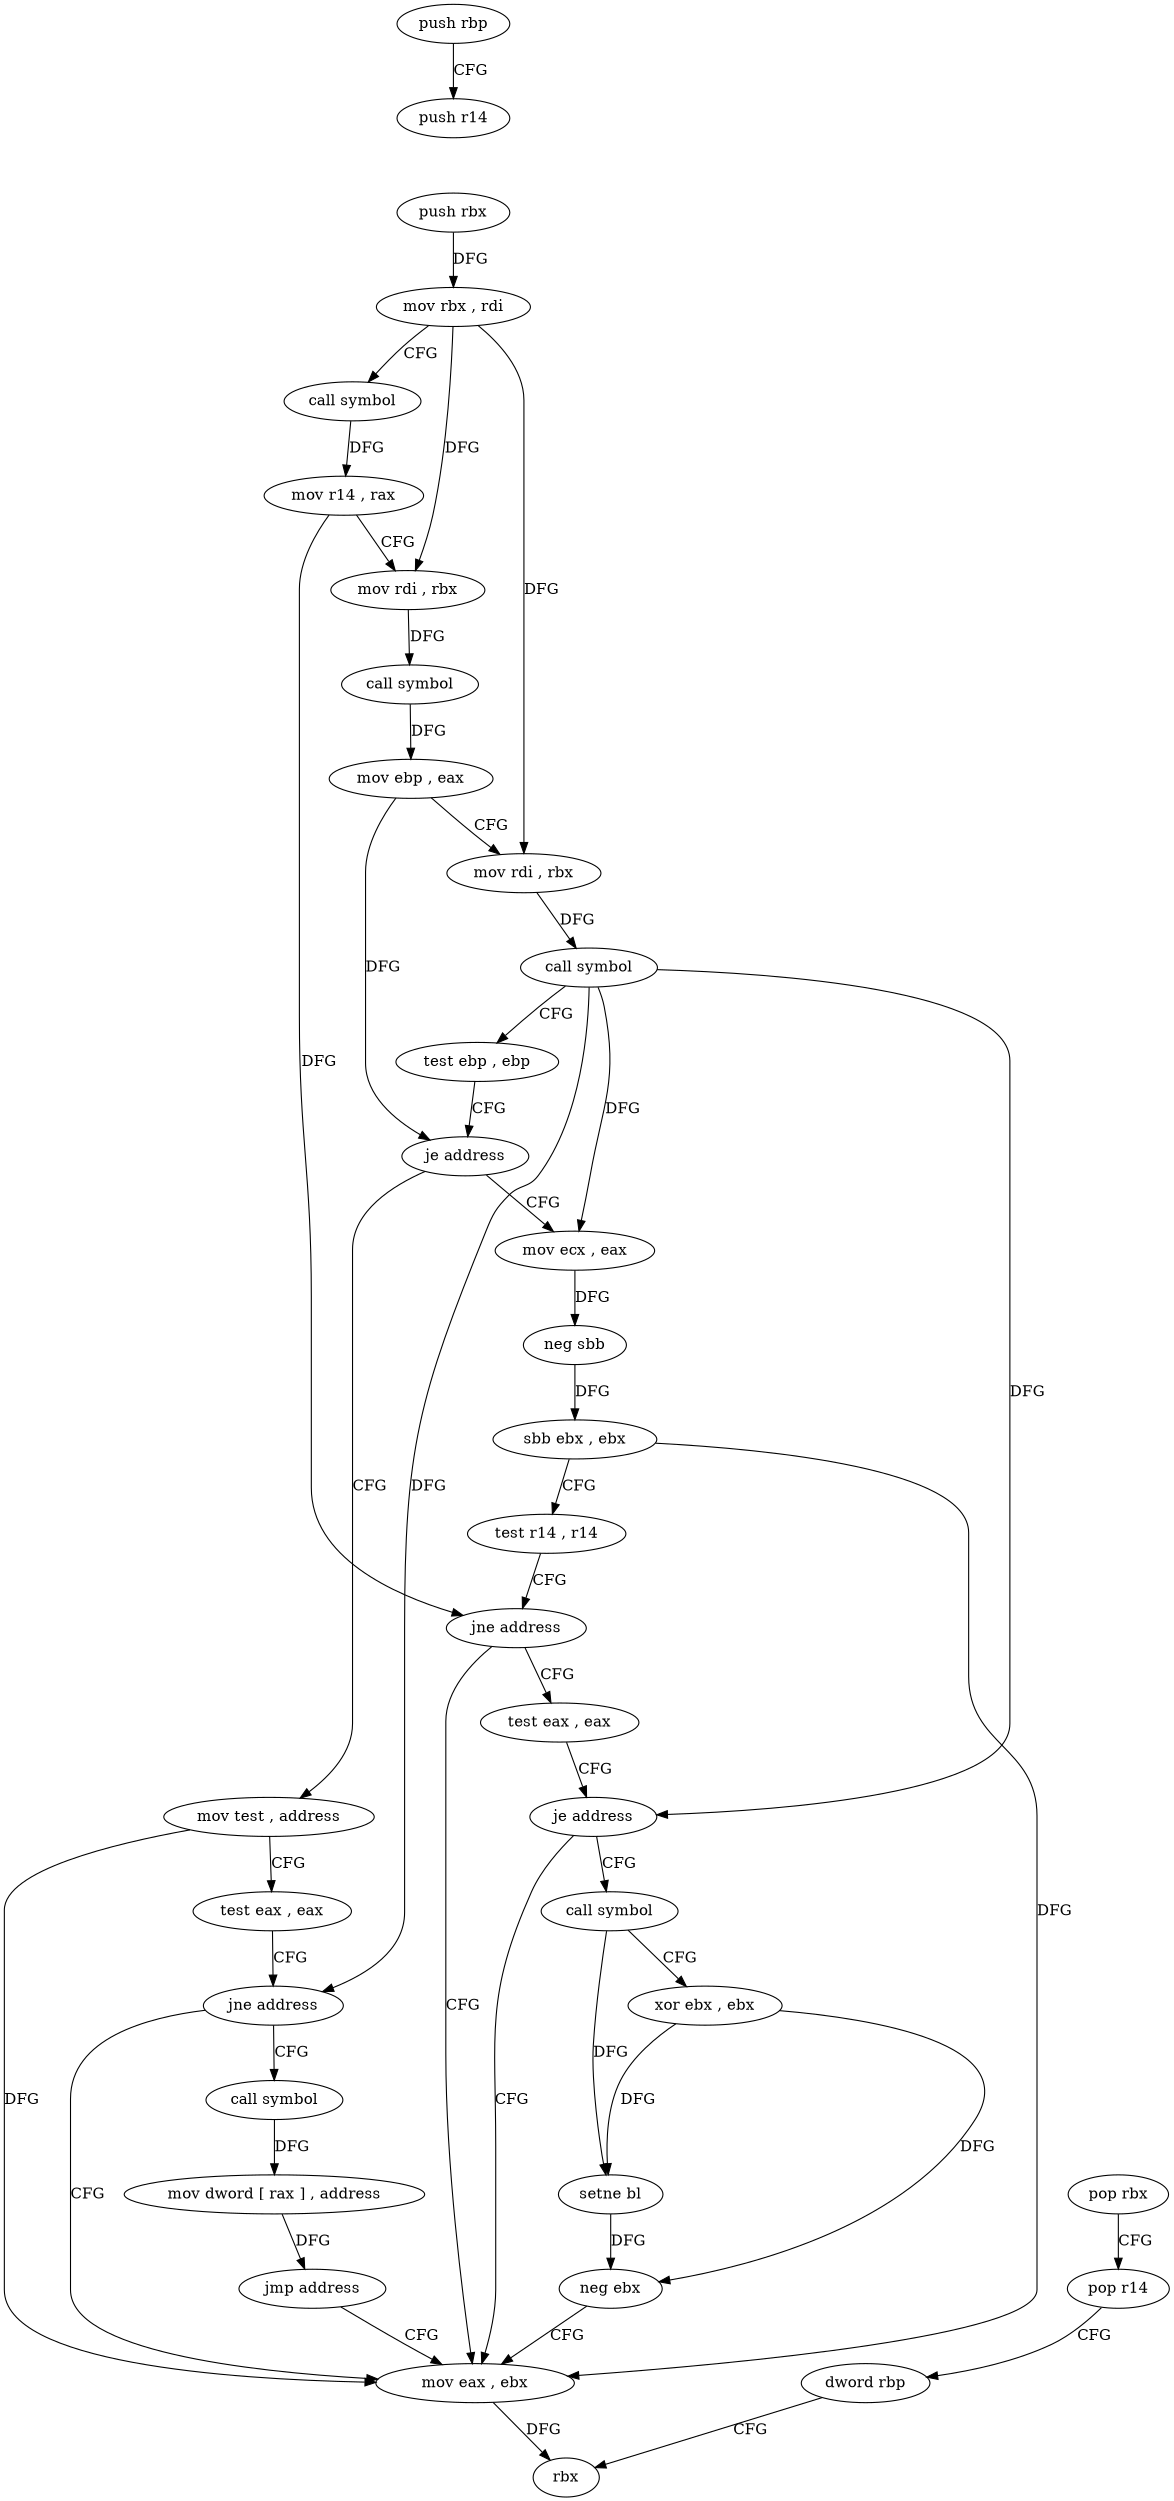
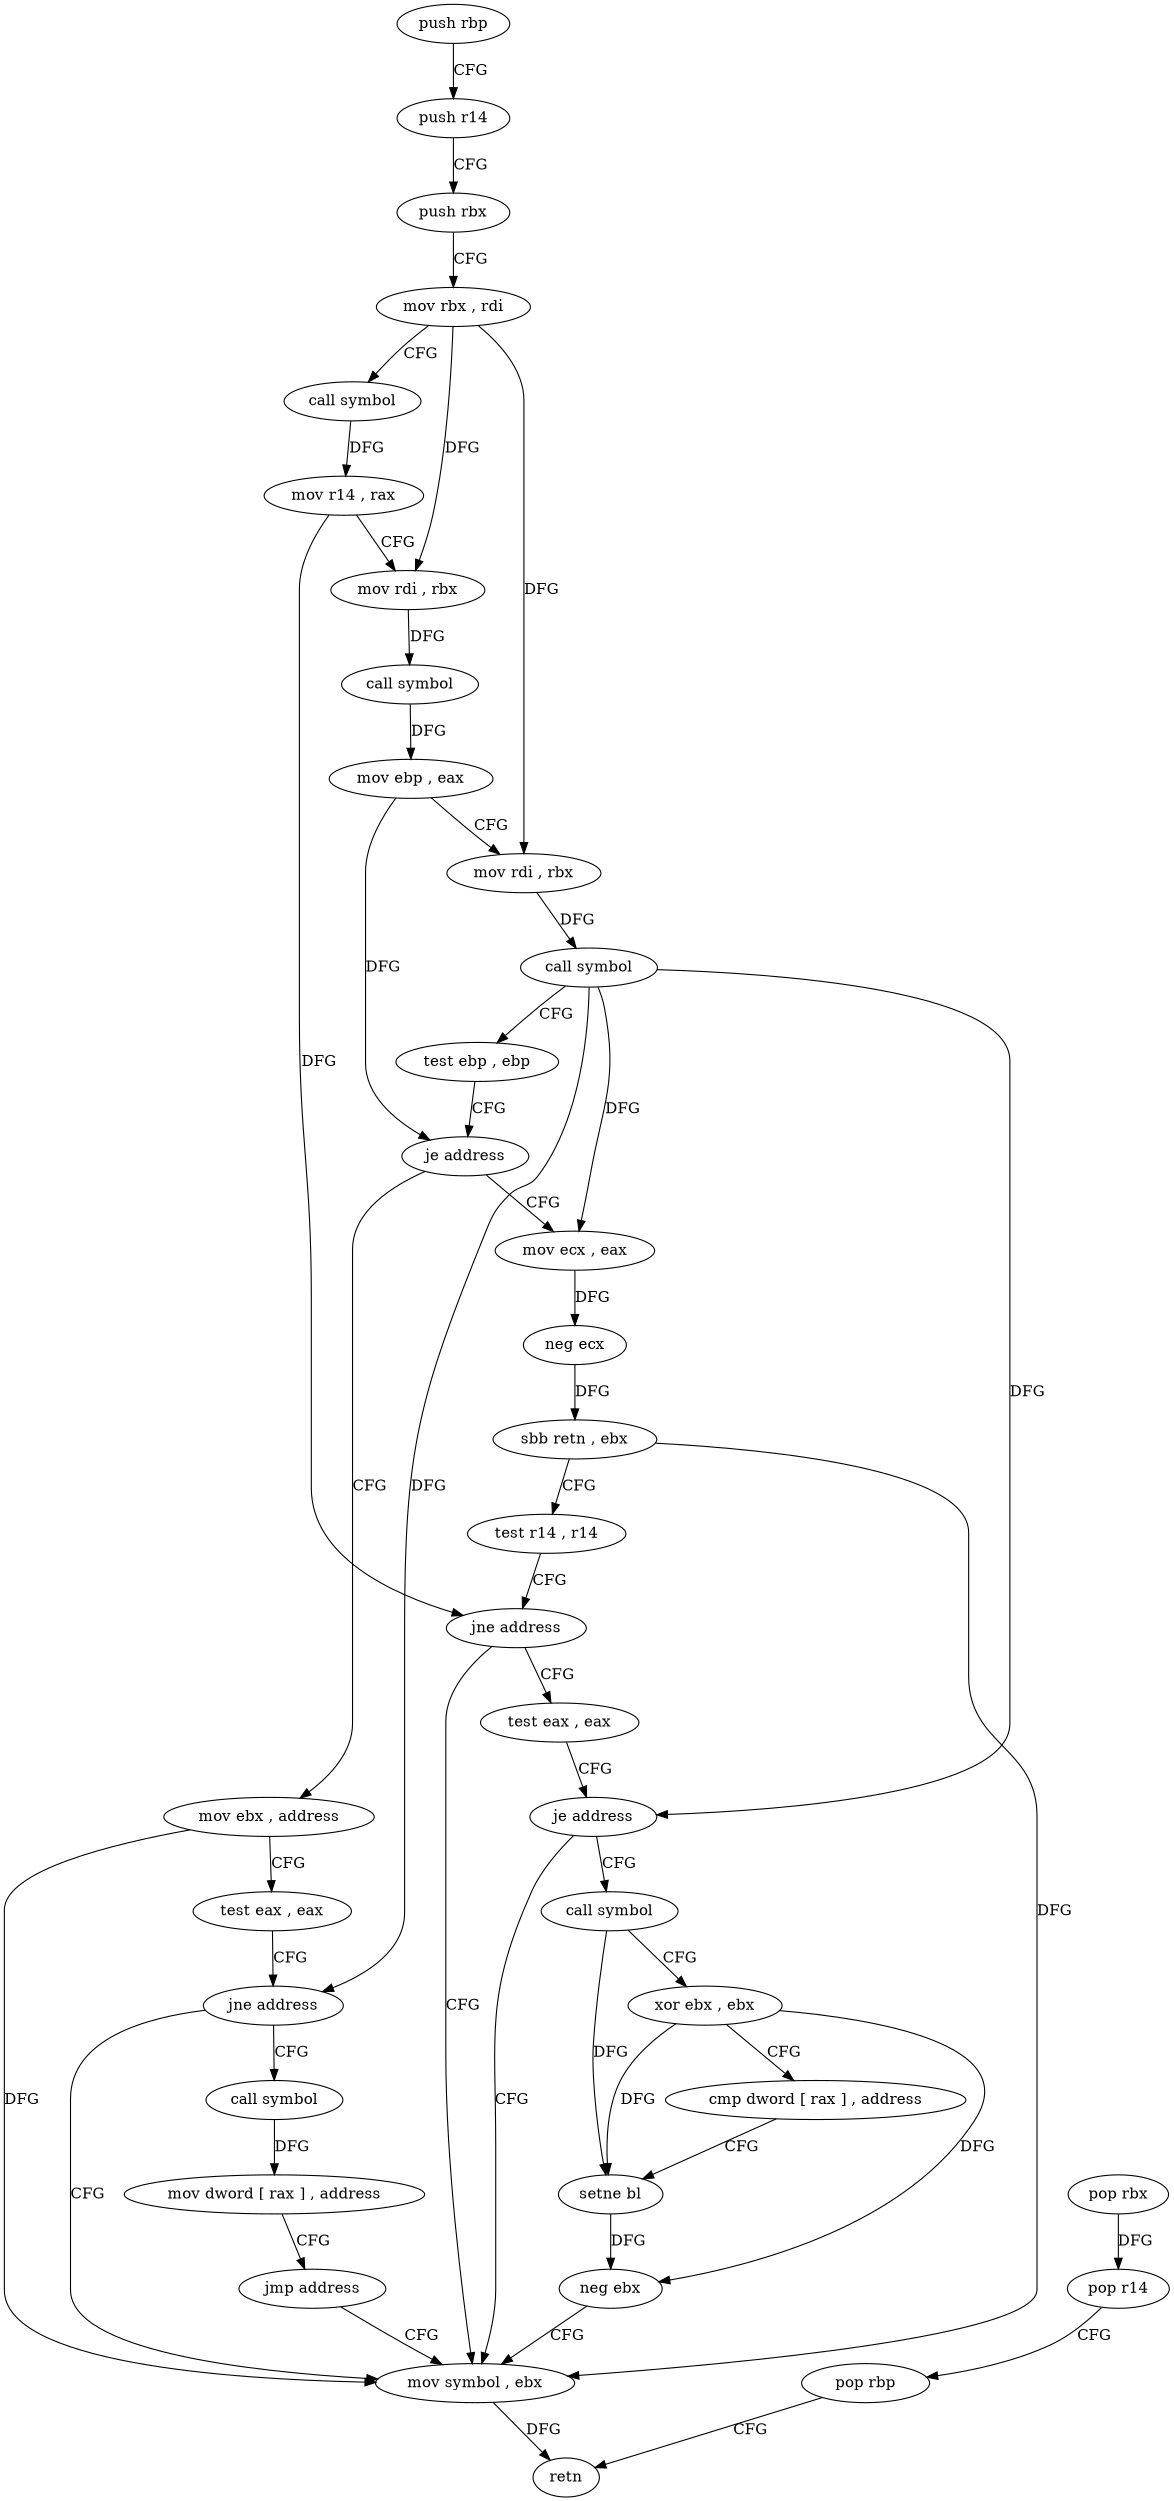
edge "push r14" -> "push rbx": added, label "CFG"
edge "push rbx" -> "mov rbx , rdi": label "DFG" -> "CFG"
node "neg sbb": label "neg sbb" -> "neg ecx"
node "sbb ebx , ebx": label "sbb ebx , ebx" -> "sbb retn , ebx"
node "mov test , address": label "mov test , address" -> "mov ebx , address"
node "cmp dword [ rax ] , address": added
edge "mov dword [ rax ] , address" -> "jmp address": label "DFG" -> "CFG"
edge "pop rbx" -> "pop r14": label "CFG" -> "DFG"
node "mov eax , ebx": label "mov eax , ebx" -> "mov symbol , ebx"
node "dword rbp": label "dword rbp" -> "pop rbp"
node "rbx": label "rbx" -> "retn"
